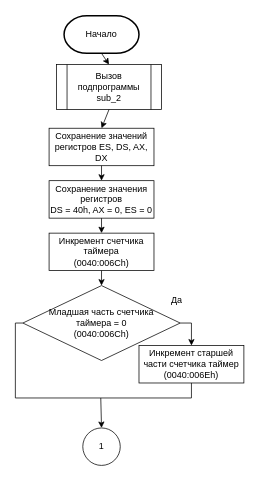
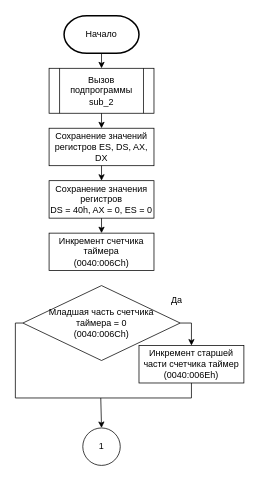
node "Вызов подпрограммы sub_2": moved (109, 87) -> (102, 90)
edge "Инкремент счетчика таймера (0040:006Ch)" -> "Младшая часть счетчика таймера = 0 (0040:006Ch)": removed
